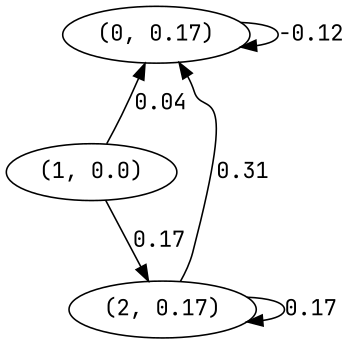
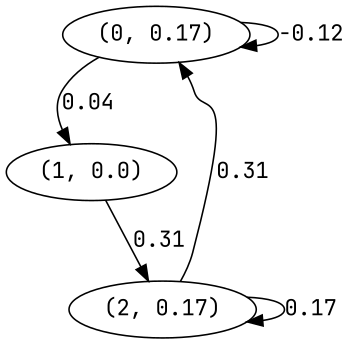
edge "(1, 0.0)" -> "(0, 0.17)": reversed
edge "(1, 0.0)" -> "(2, 0.17)": label "0.17" -> "0.31"
